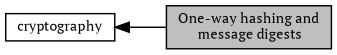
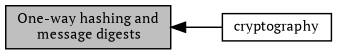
edge "One-way hashing and message digests" -> "cryptography": reversed
